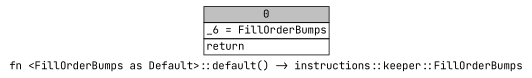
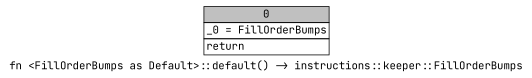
node "0": text "_6 = FillOrderBumps" -> "_0 = FillOrderBumps"
